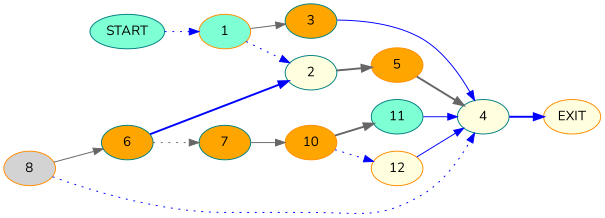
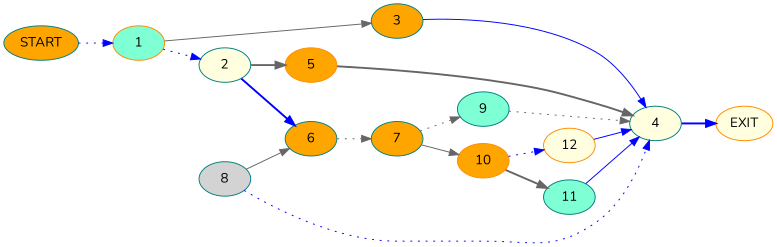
node "START": fillcolor aquamarine -> orange
edge "6" -> "2": reversed
node "9": added
node "8": color darkorange -> teal
